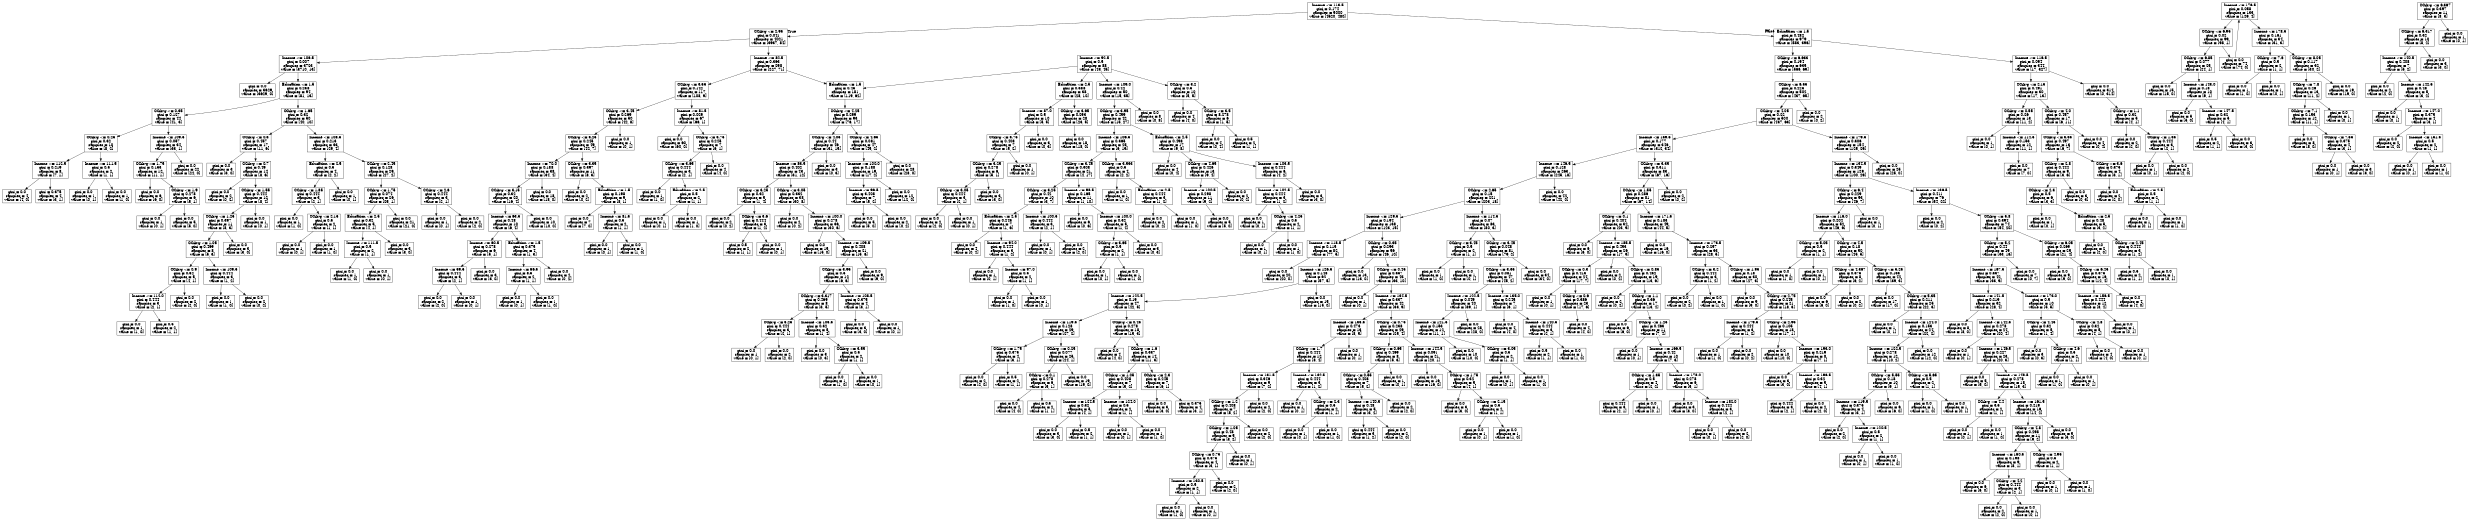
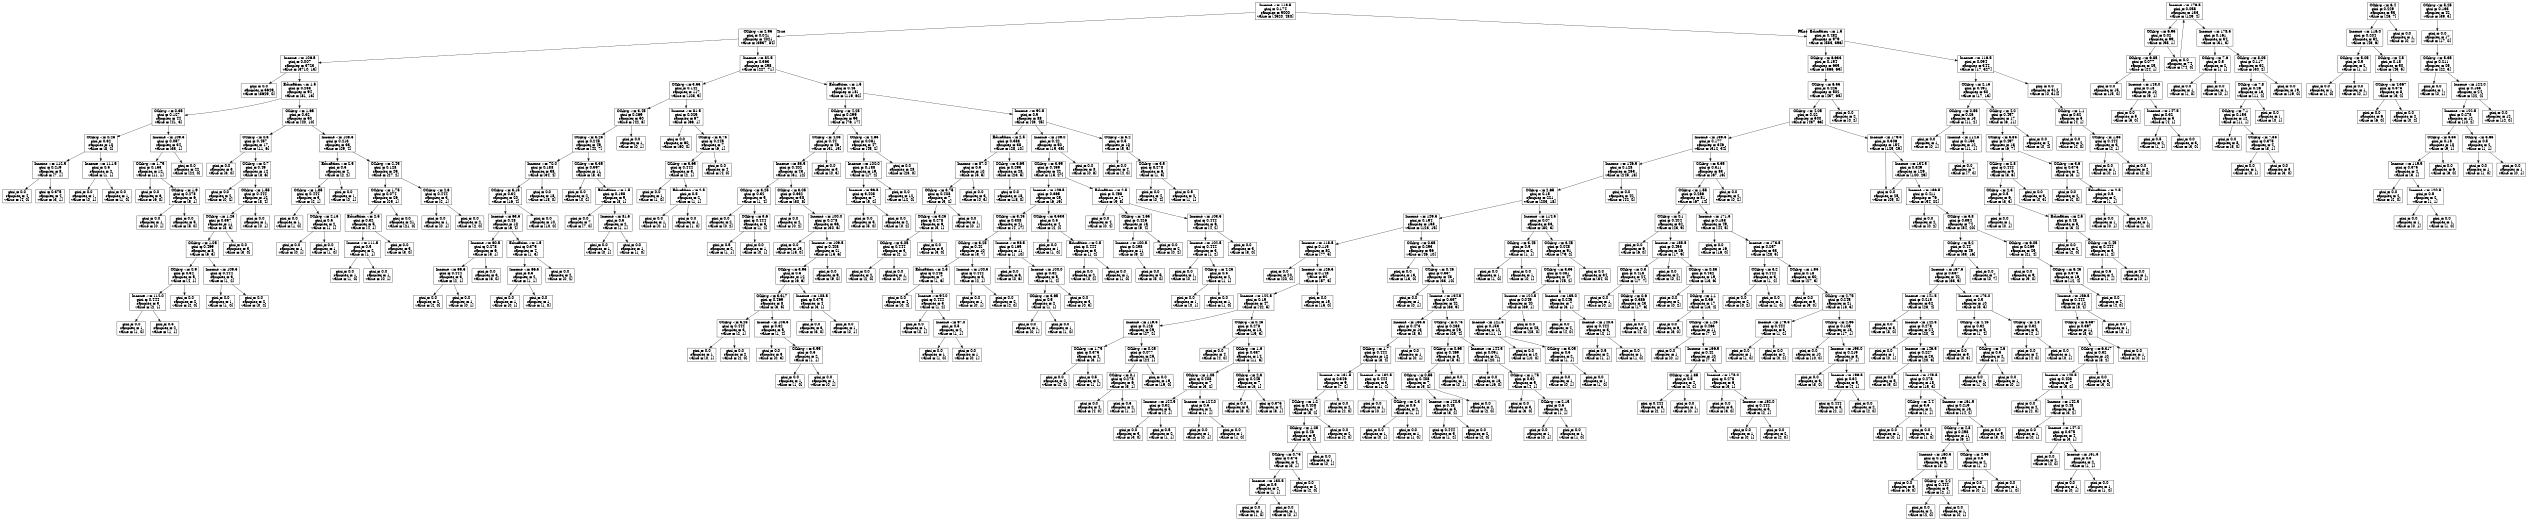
edge "Income <= 92.5 gini = 0.5 samples = 88 value = [43, 45]" -> "Education <= 1.5 gini = 0.45 samples = 181 value = [119, 62]": reversed
edge "Income <= 134.5 gini = 0.349 samples = 129 value = [100, 29]" -> "CCAvg <= 6.4 gini = 0.229 samples = 53 value = [46, 7]": now "Income <= 134.5 gini = 0.349 samples = 129 value = [100, 29]" -> "gini = 0.0 samples = 25 value = [25, 0]"
node "CCAvg <= 3.45 gini = 0.048 samples = 81 value = [79, 2]": label "CCAvg <= 3.45 gini = 0.048 samples = 81 value = [79, 2]" -> "CCAvg <= 3.45 gini = 0.048 samples = 91 value = [79, 2]"
edge "CCAvg <= 4.5 gini = 0.18 samples = 50 value = [45, 5]" -> "CCAvg <= 5.25 gini = 0.133 samples = 42 value = [39, 3]": removed
edge "CCAvg <= 5.25 gini = 0.133 samples = 42 value = [39, 3]" -> "CCAvg <= 5.35 gini = 0.211 samples = 25 value = [22, 3]": now "gini = 0.0 samples = 17 value = [17, 0]" -> "CCAvg <= 5.35 gini = 0.211 samples = 25 value = [22, 3]"
edge "Income <= 156.5 gini = 0.444 samples = 12 value = [8, 4]" -> "CCAvg <= 6.367 gini = 0.397 samples = 11 value = [8, 3]": added
